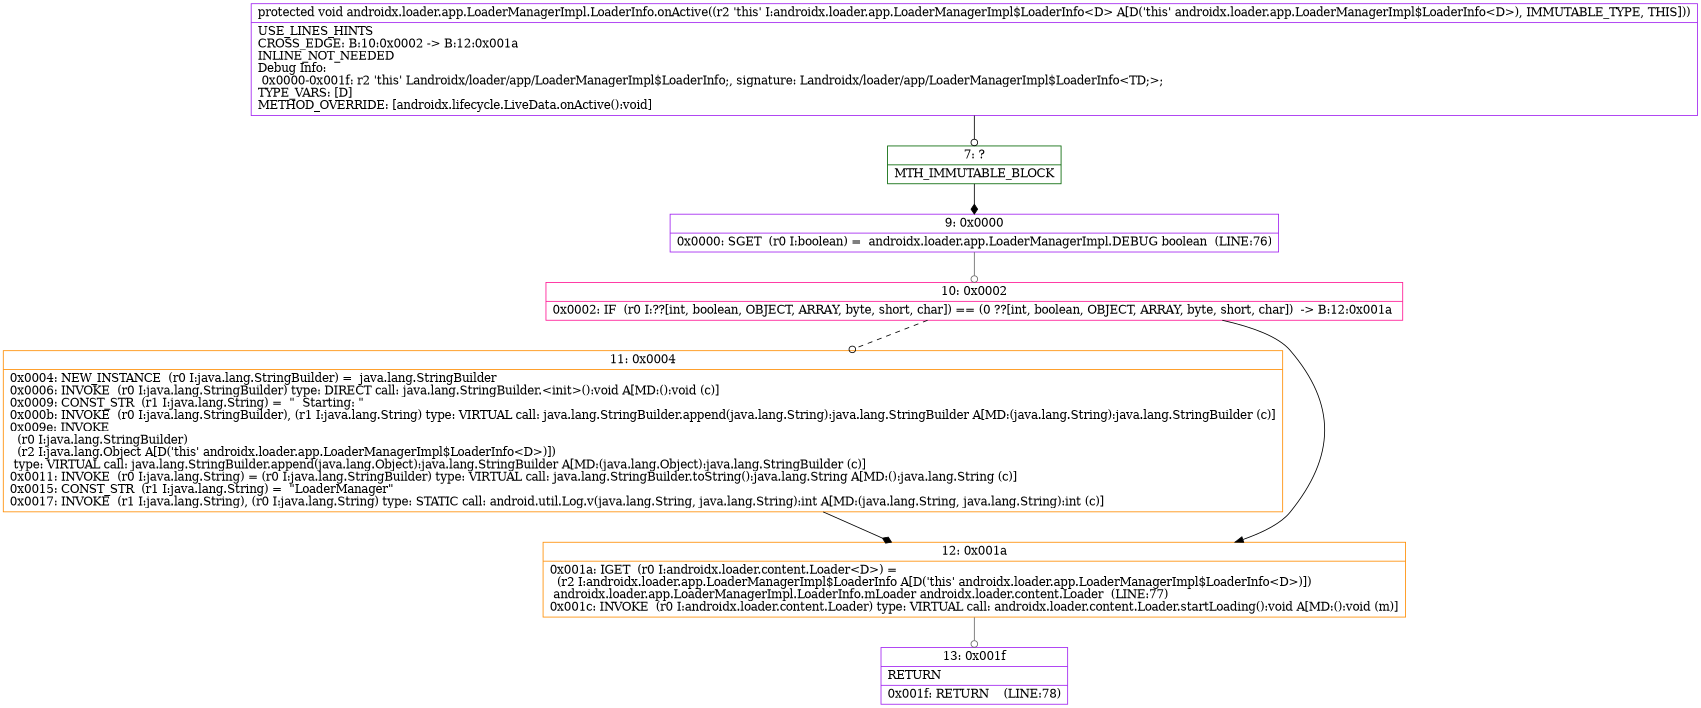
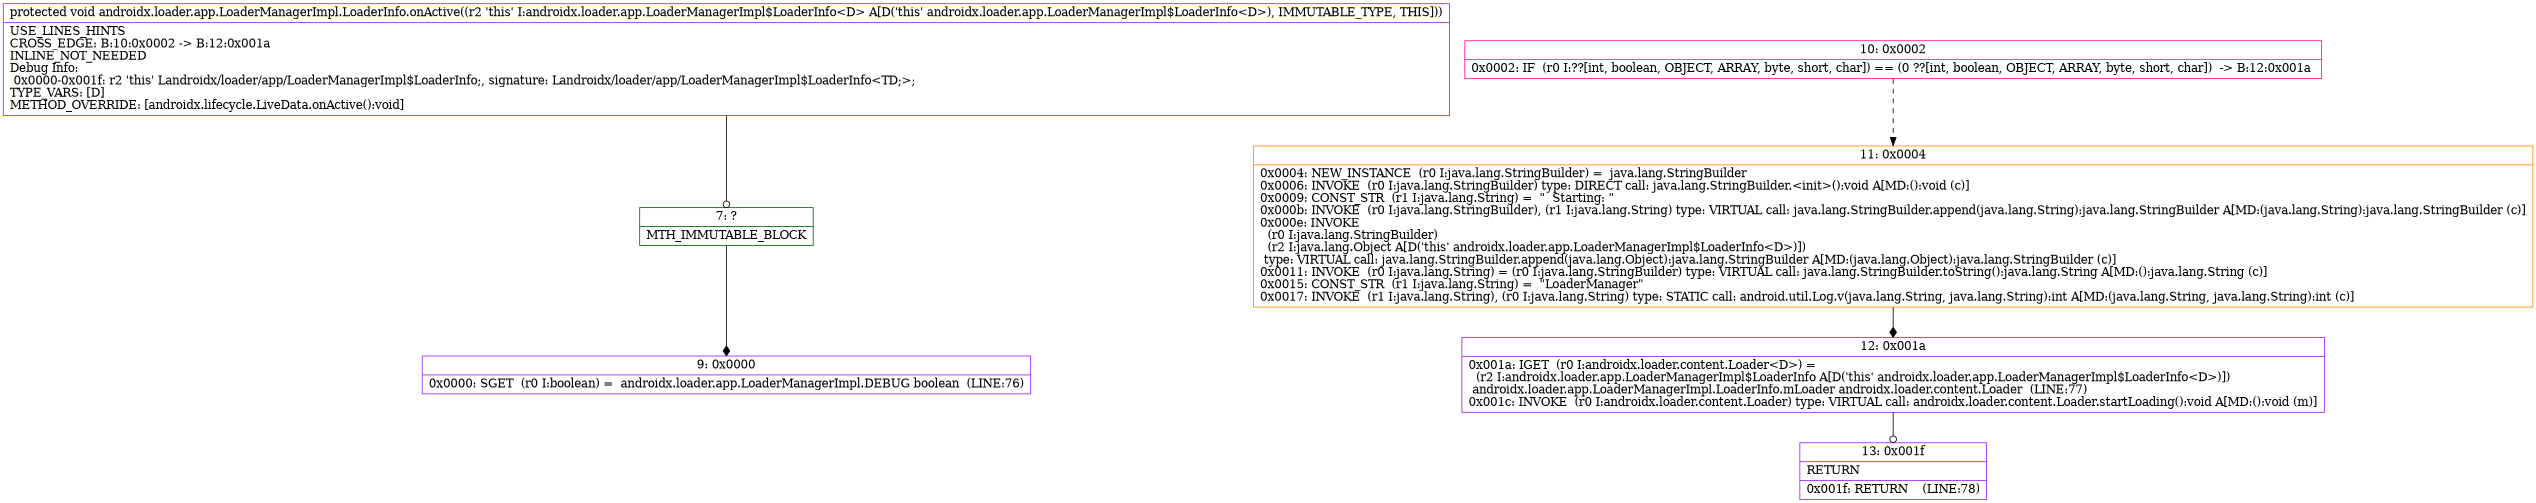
edge "9: 0x0000" -> "10: 0x0002": removed
edge "10: 0x0002" -> "11: 0x0004": arrowhead odot -> normal
edge "10: 0x0002" -> "12: 0x001a": removed
node "11: 0x0004": text "0x009e: INVOKE" -> "0x000e: INVOKE"
node "12: 0x001a": color darkorange -> purple
edge "12: 0x001a" -> "13: 0x001f": color gray40 -> black
